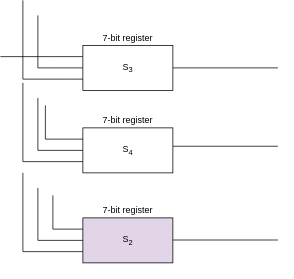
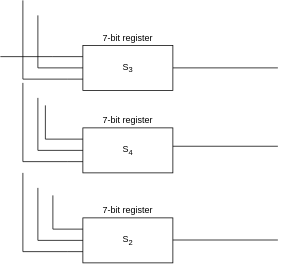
node "S2": fillcolor #e1d5e7 -> #ffffff
